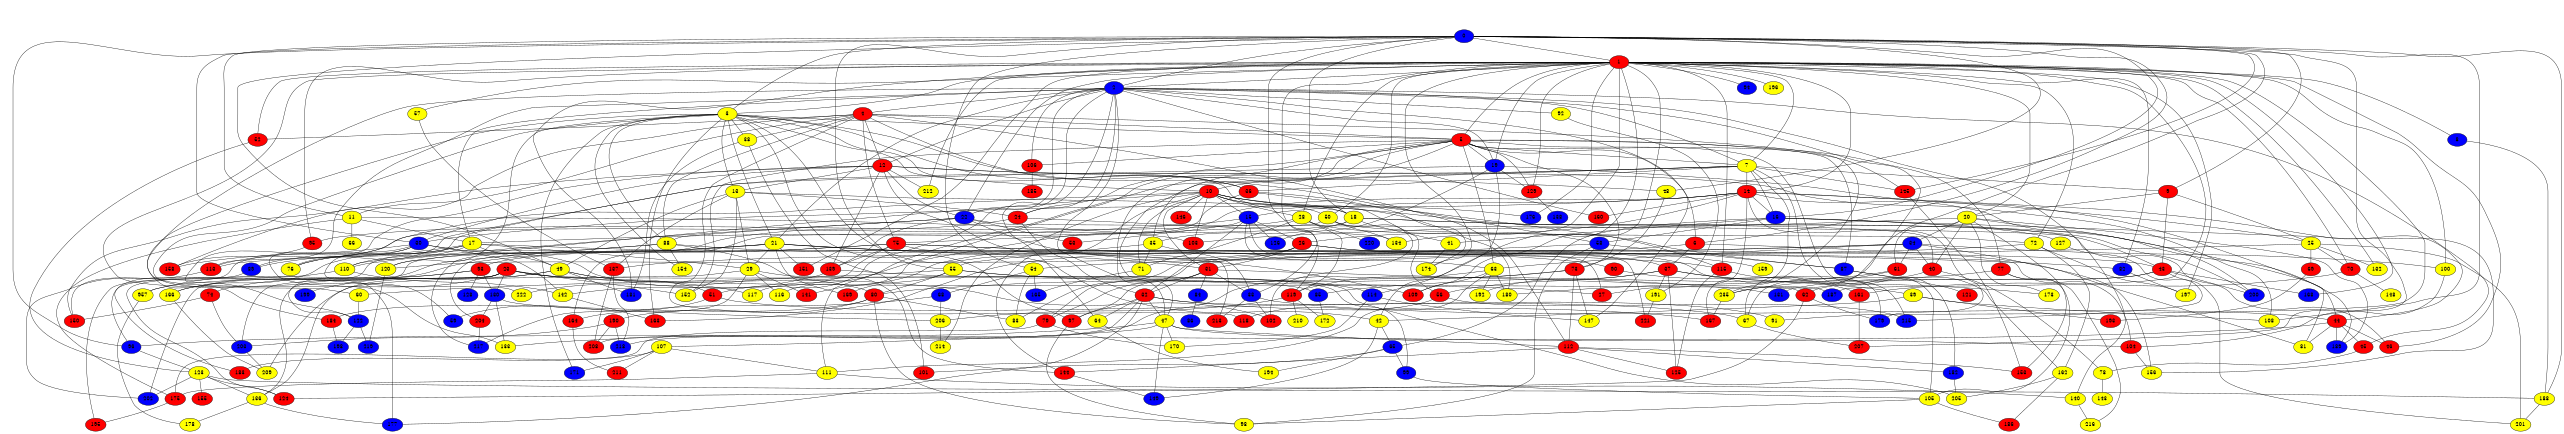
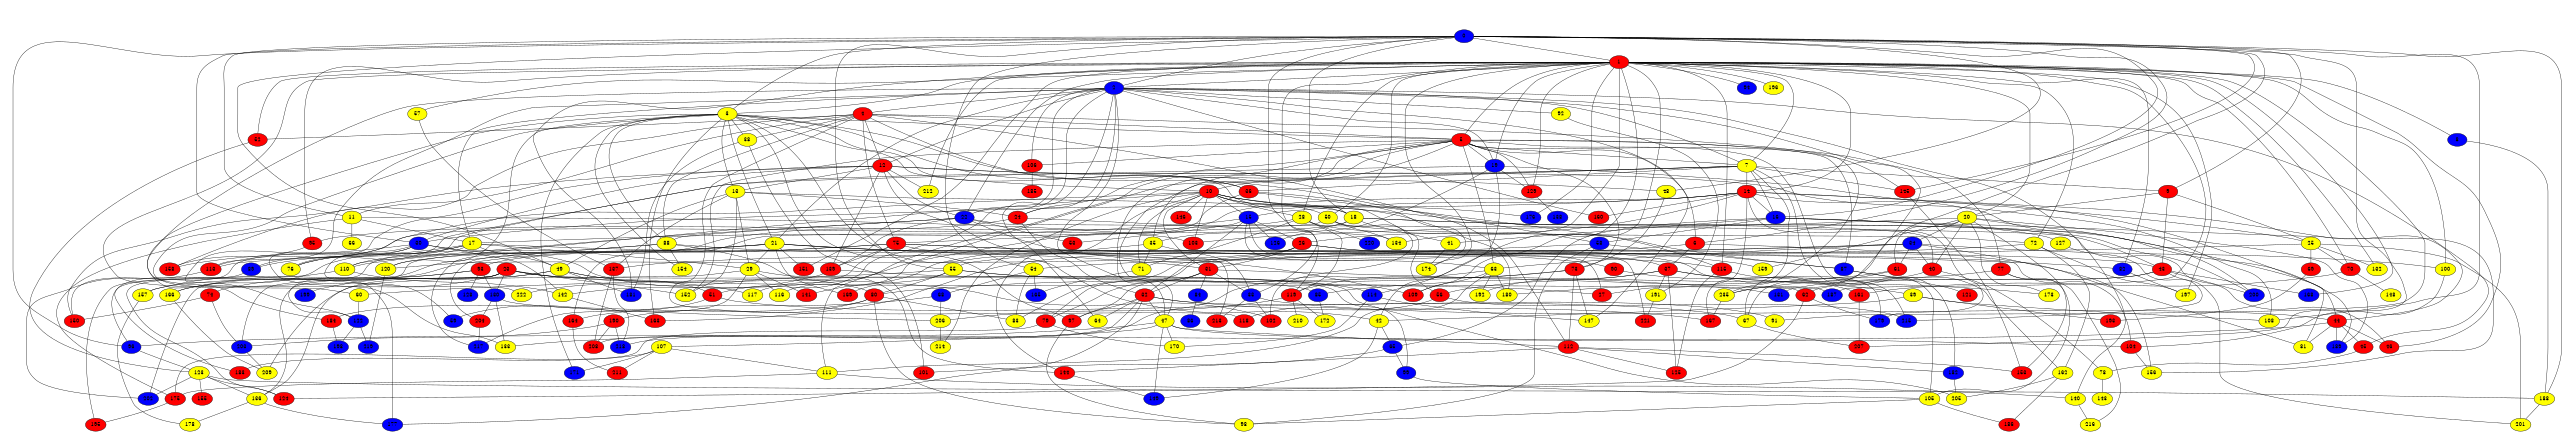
edge "20" -- "159": added
node "957": label "957" -> "157"
node "194": removed
